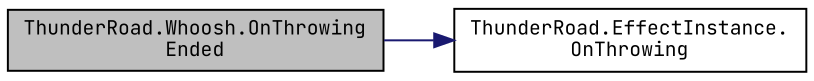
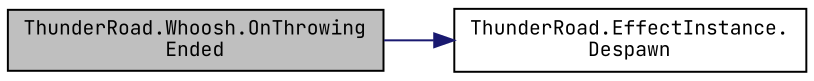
node "ThunderRoad.EffectInstance. OnThrowing": label "ThunderRoad.EffectInstance. OnThrowing" -> "ThunderRoad.EffectInstance. Despawn"
